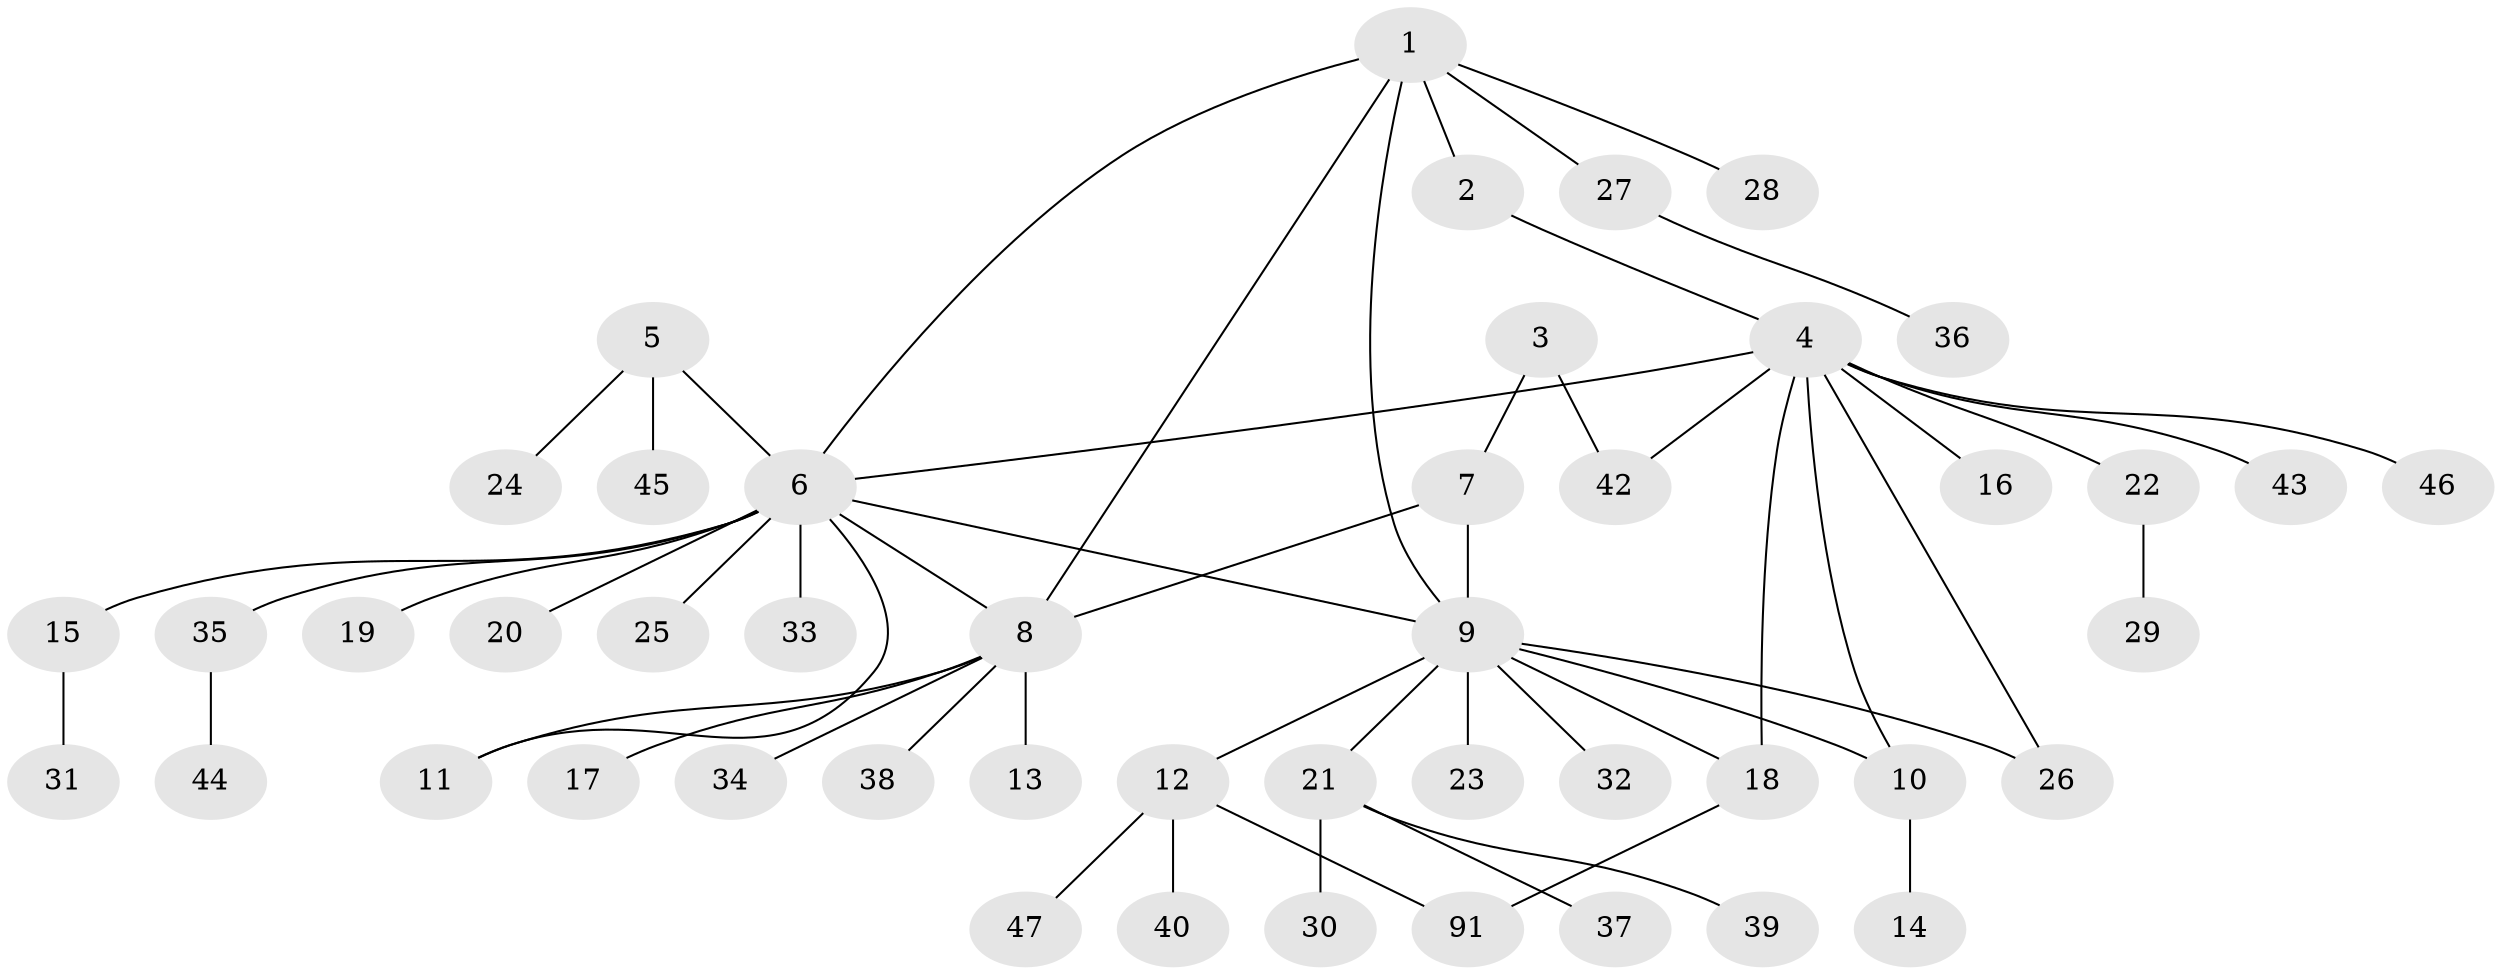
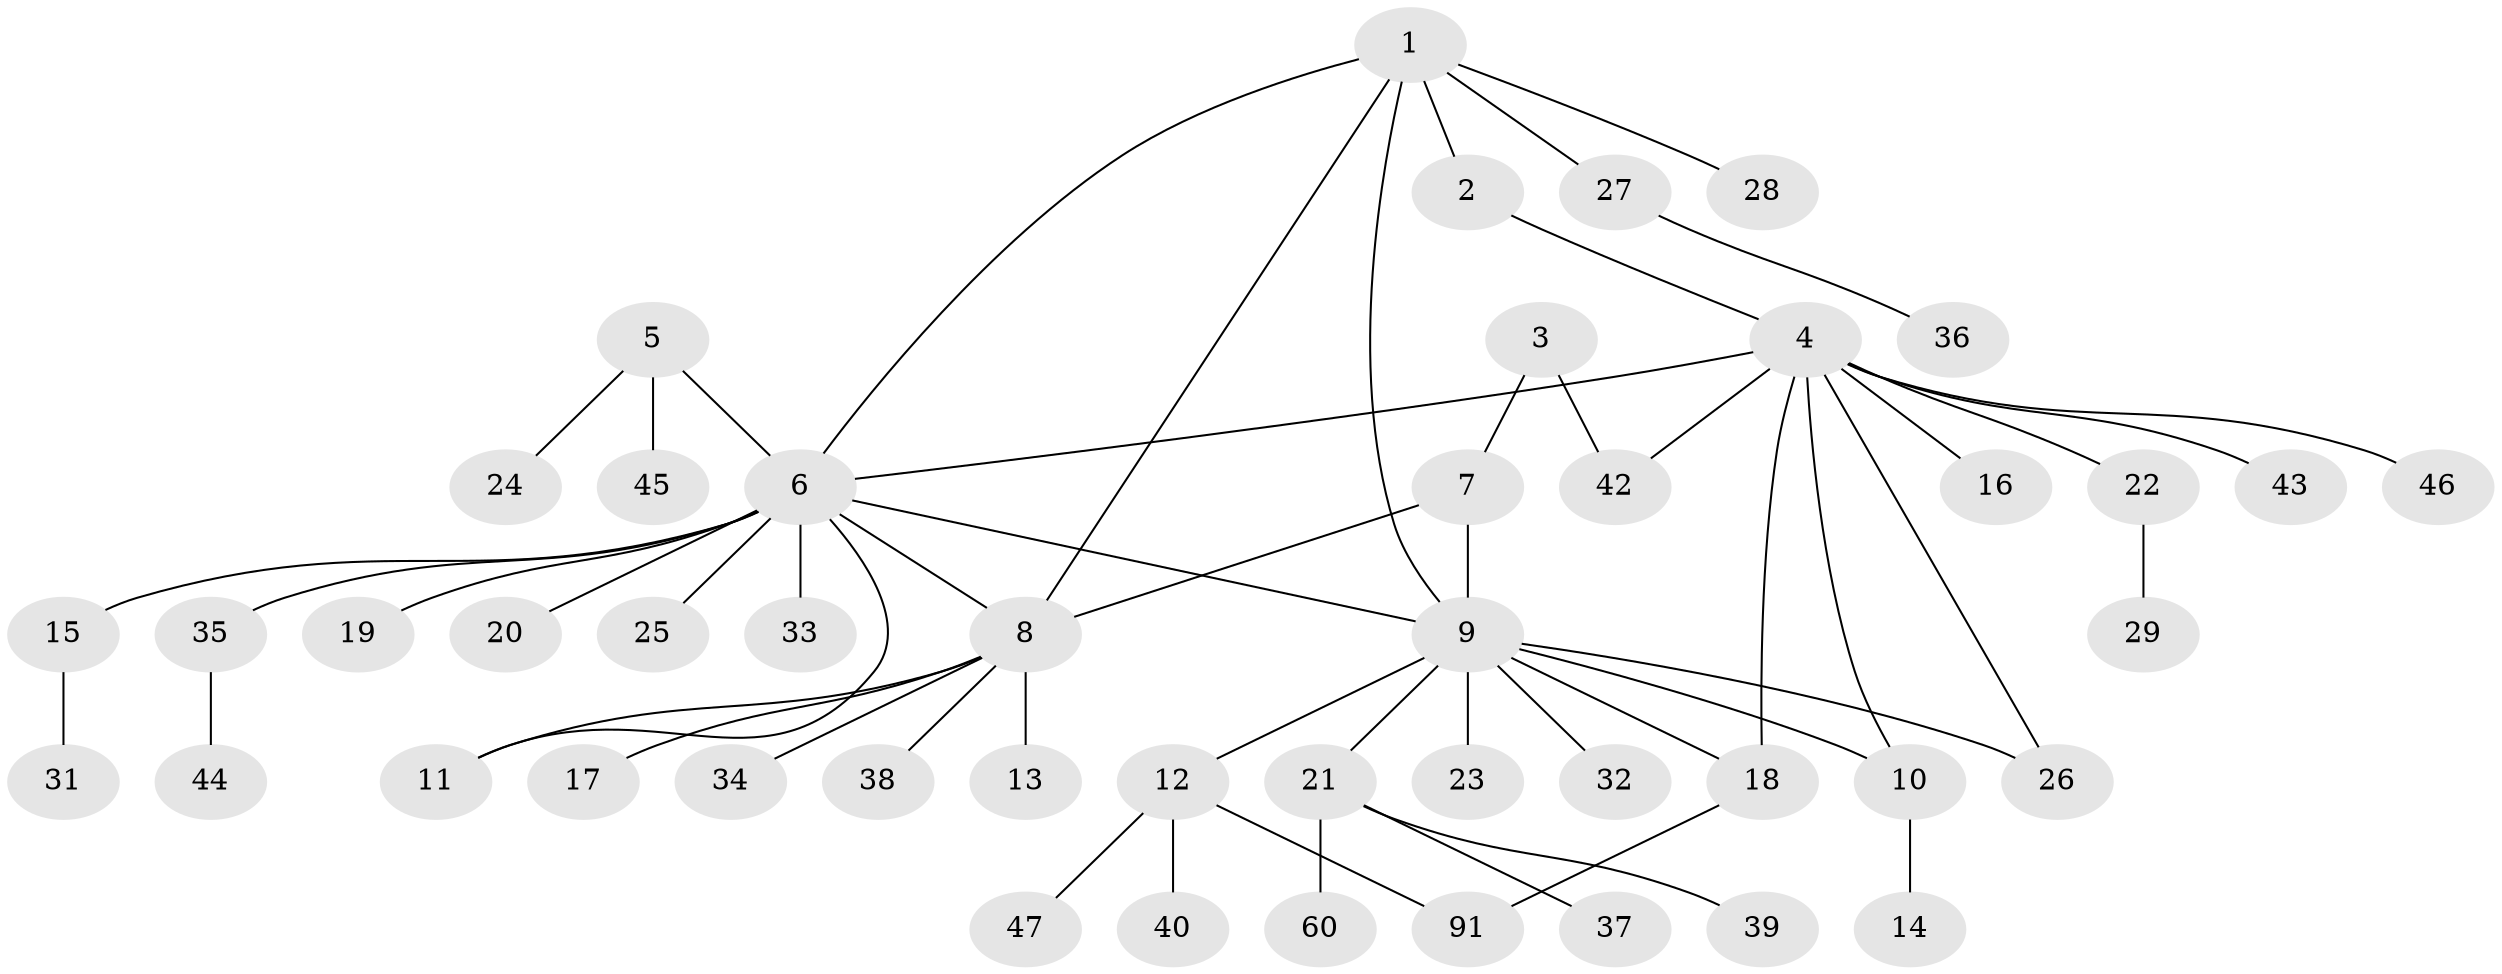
node "30": label "30" -> "60"
